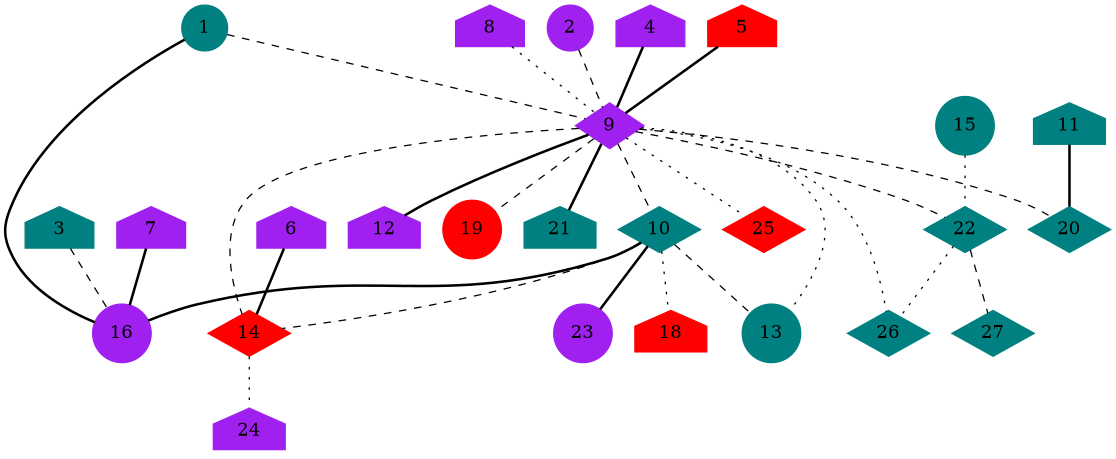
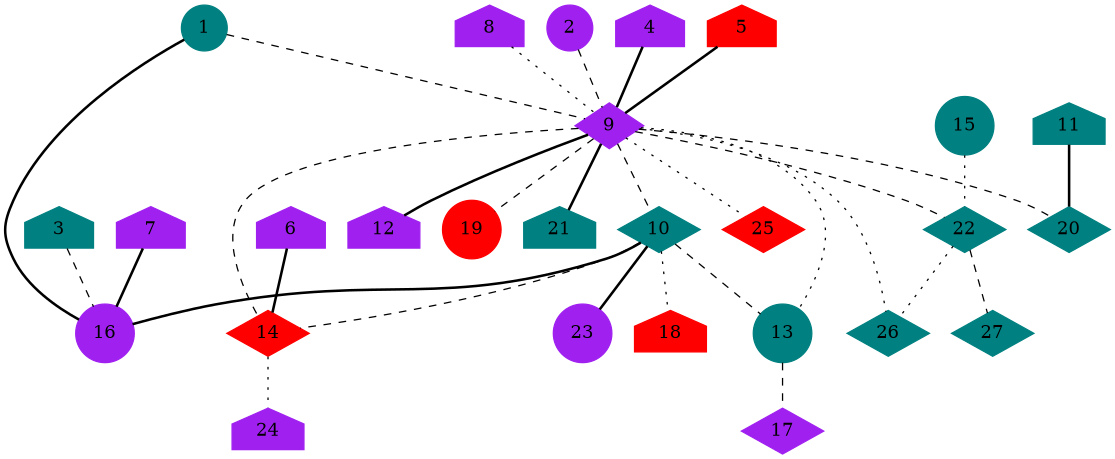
node "17": added
